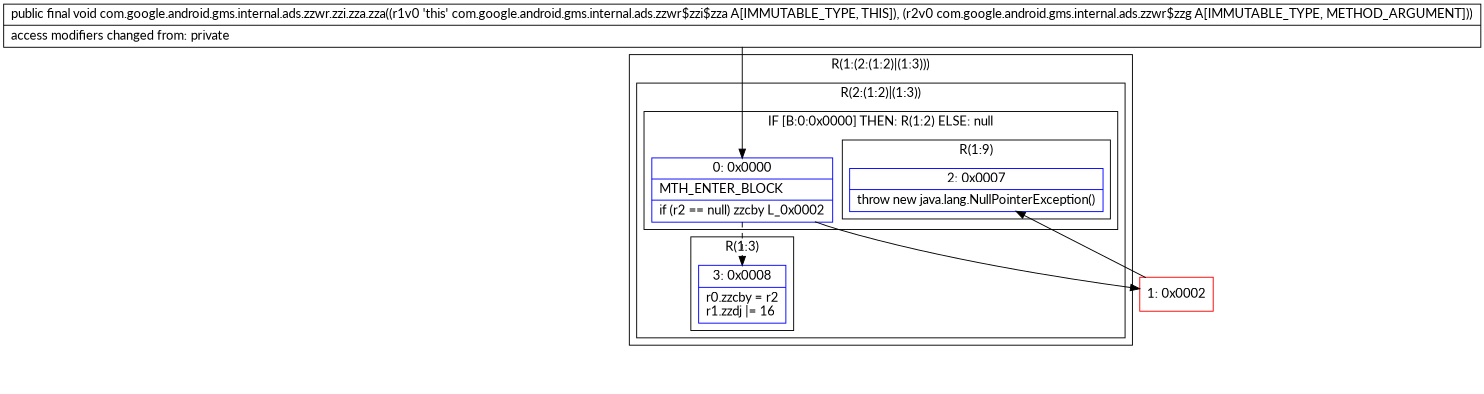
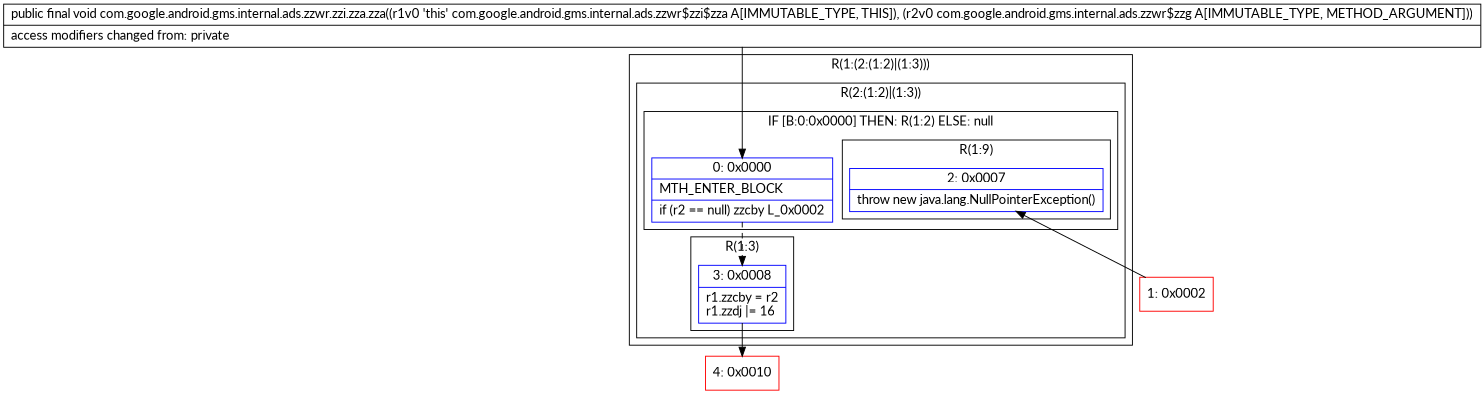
edge "0: 0x0000" -> "1: 0x0002": removed
node "3: 0x0008": text "r0.zzcby = r2" -> "r1.zzcby = r2"
node "4: 0x0010": added
